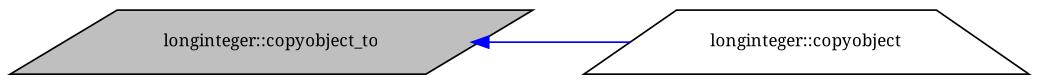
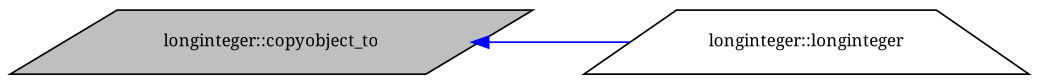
node "longinteger::copyobject": label "longinteger::copyobject" -> "longinteger::longinteger"
